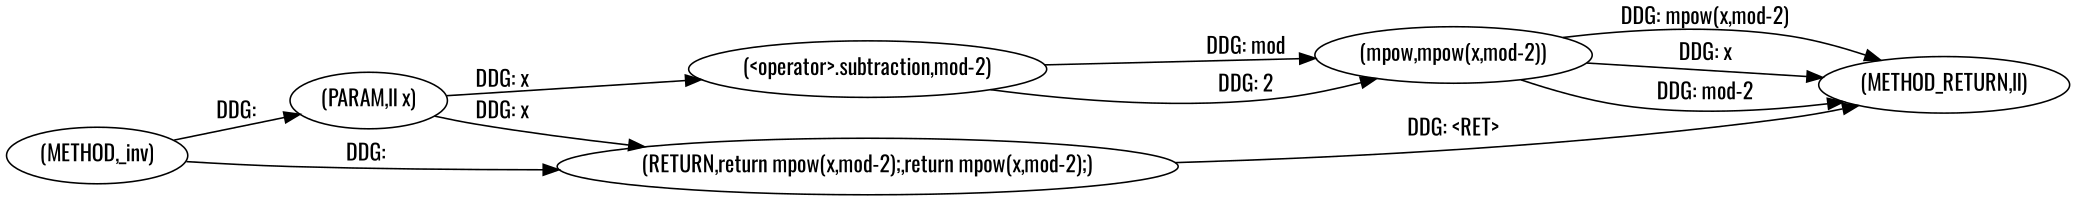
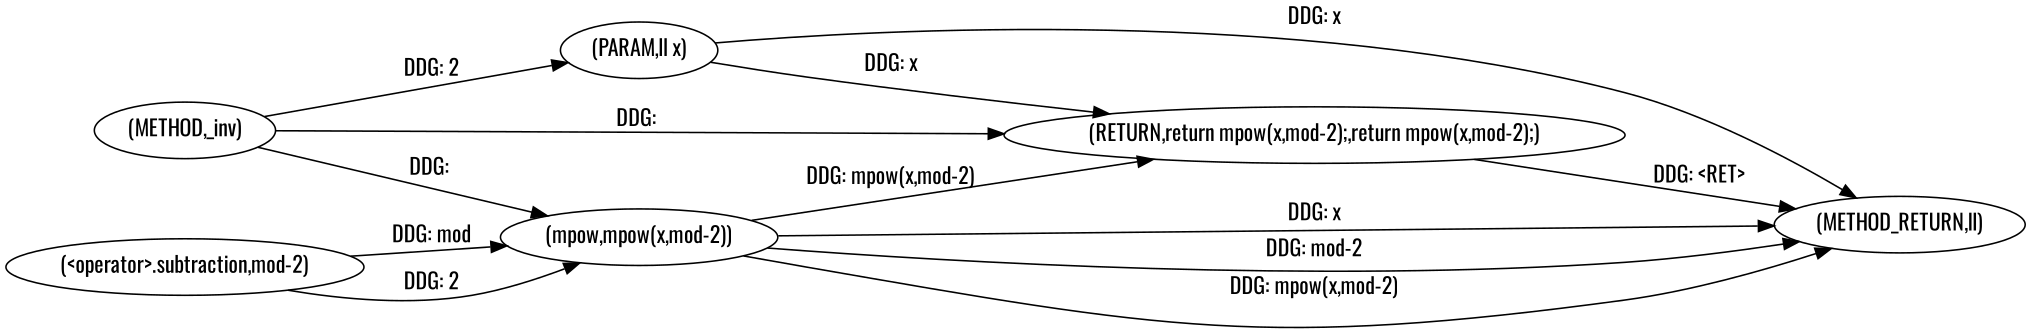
edge "(PARAM,ll x)" -> "(<operator>.subtraction,mod-2)": now "(PARAM,ll x)" -> "(METHOD_RETURN,ll)"
edge "(METHOD,_inv)" -> "(PARAM,ll x)": label "DDG: " -> "DDG: 2"
edge "(METHOD,_inv)" -> "(mpow,mpow(x,mod-2))": added, label "DDG:"
edge "(mpow,mpow(x,mod-2))" -> "(RETURN,return mpow(x,mod-2);,return mpow(x,mod-2);)": added, label "DDG: mpow(x,mod-2)"
